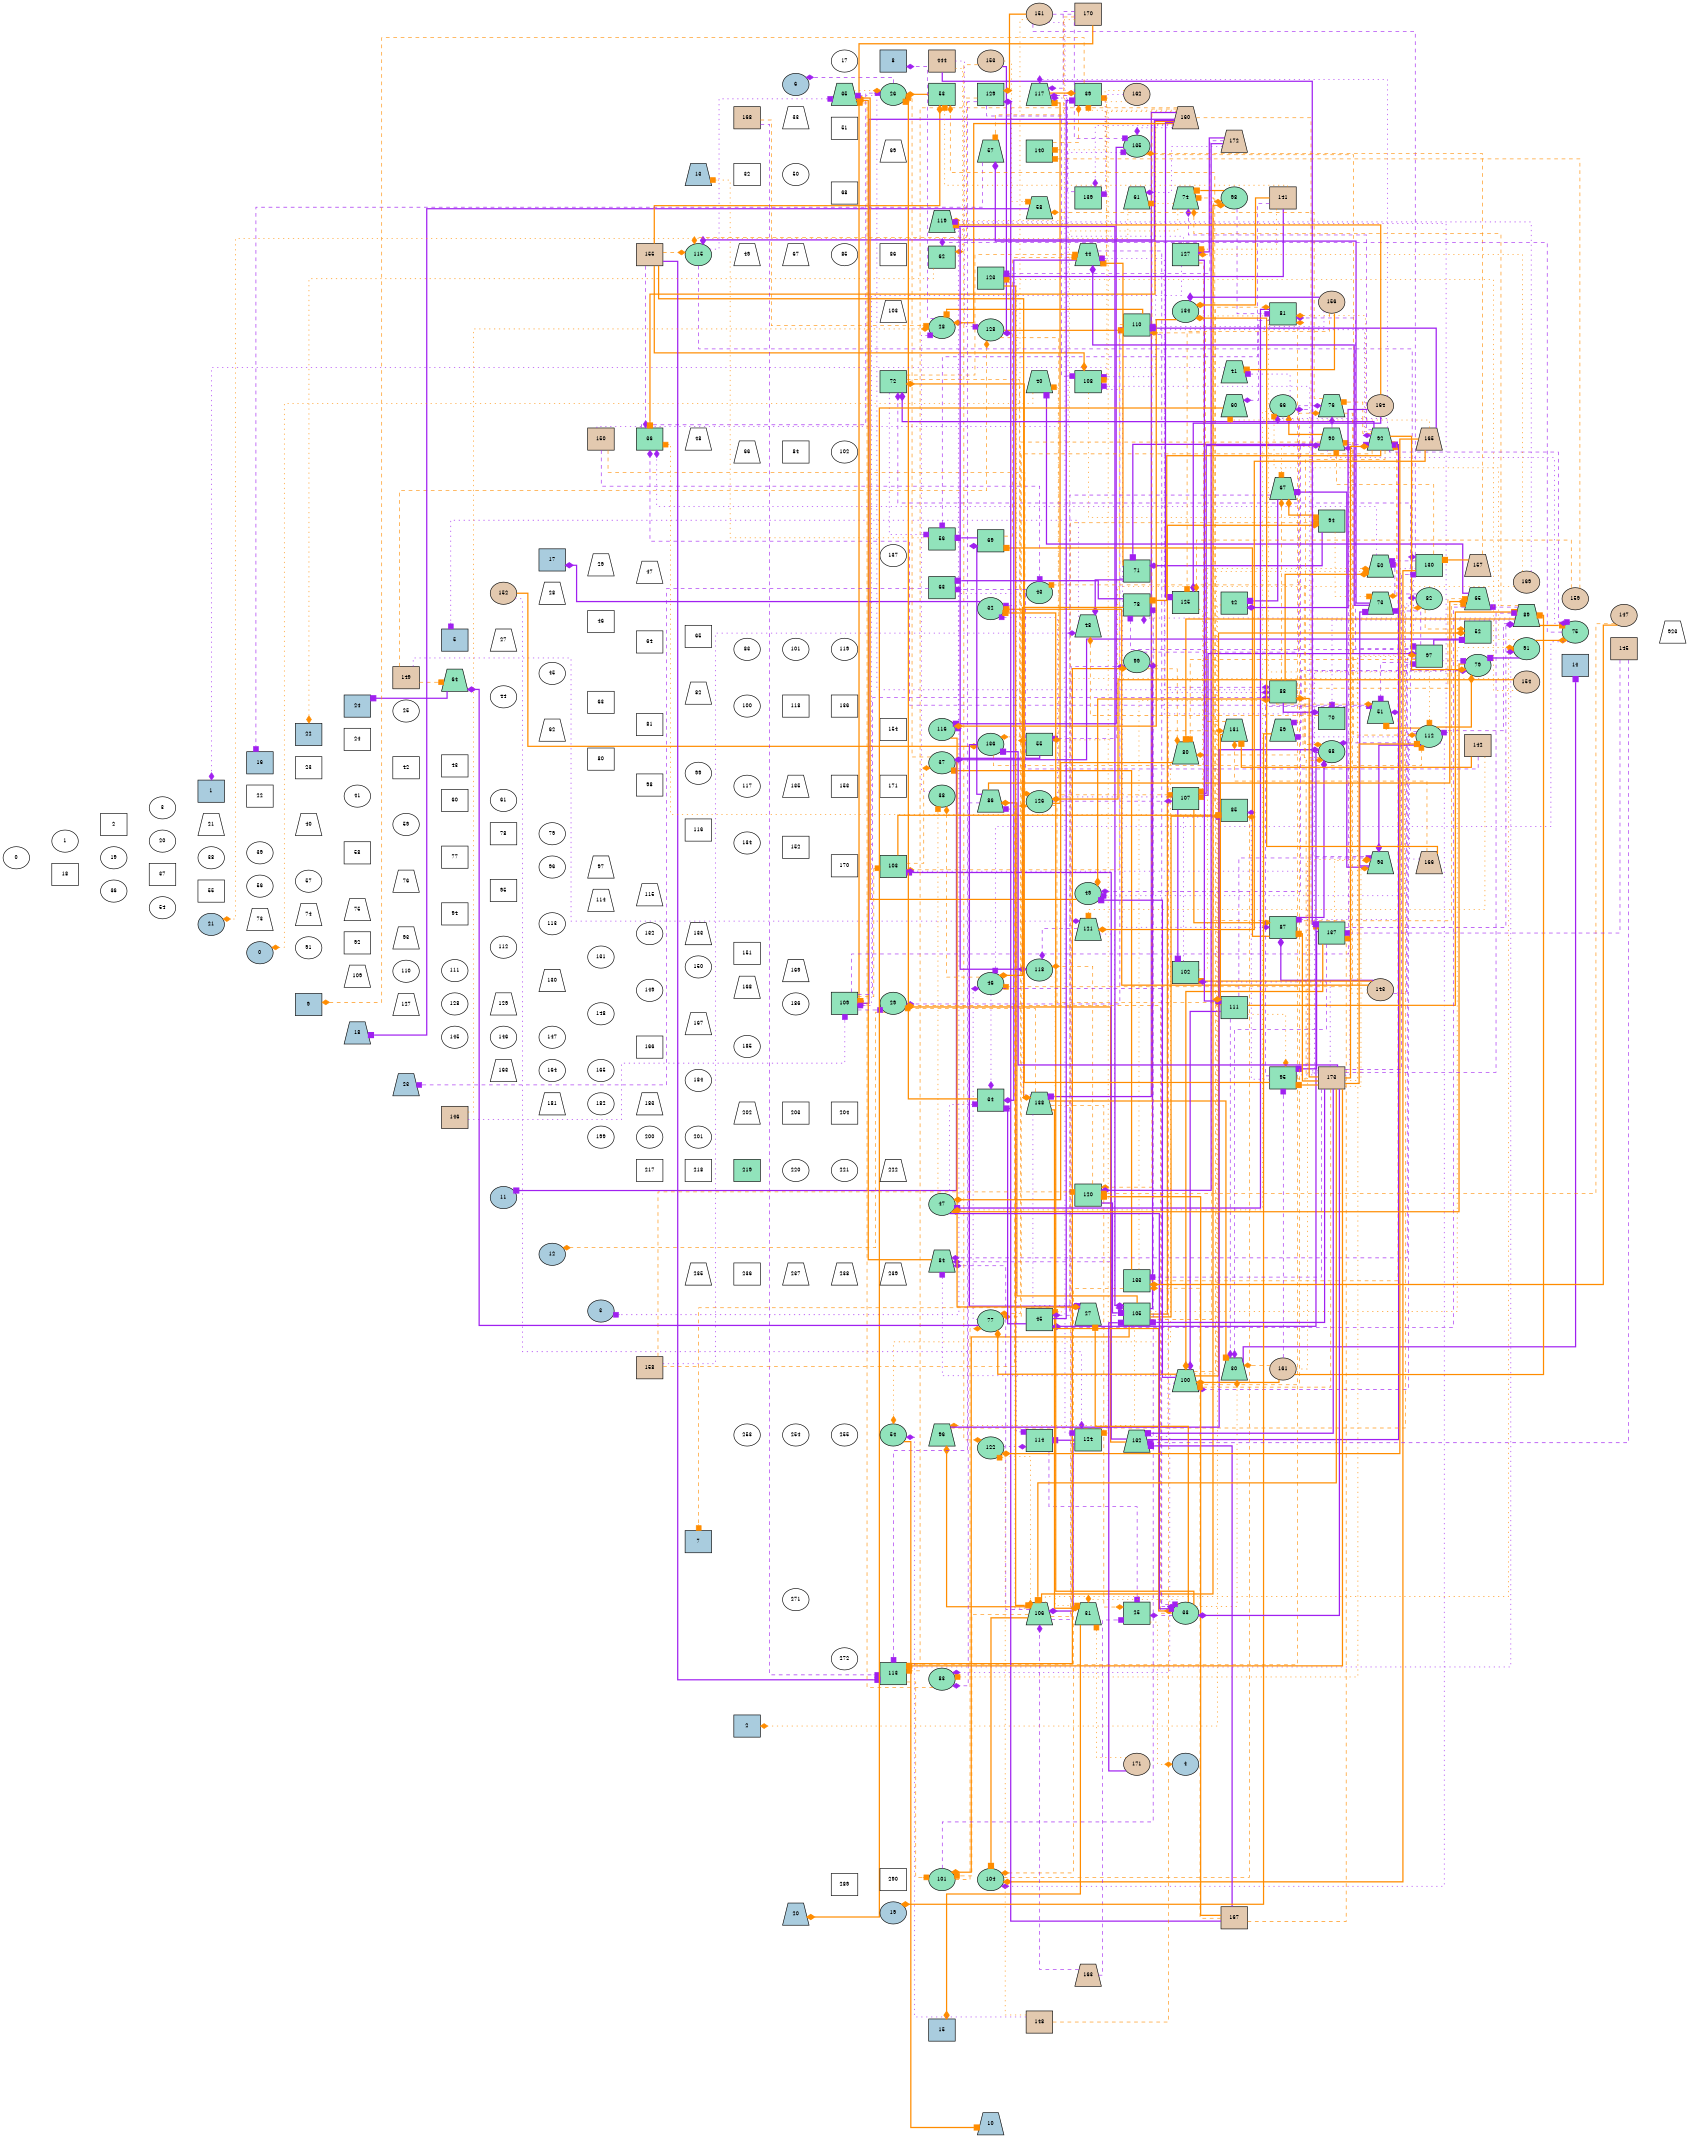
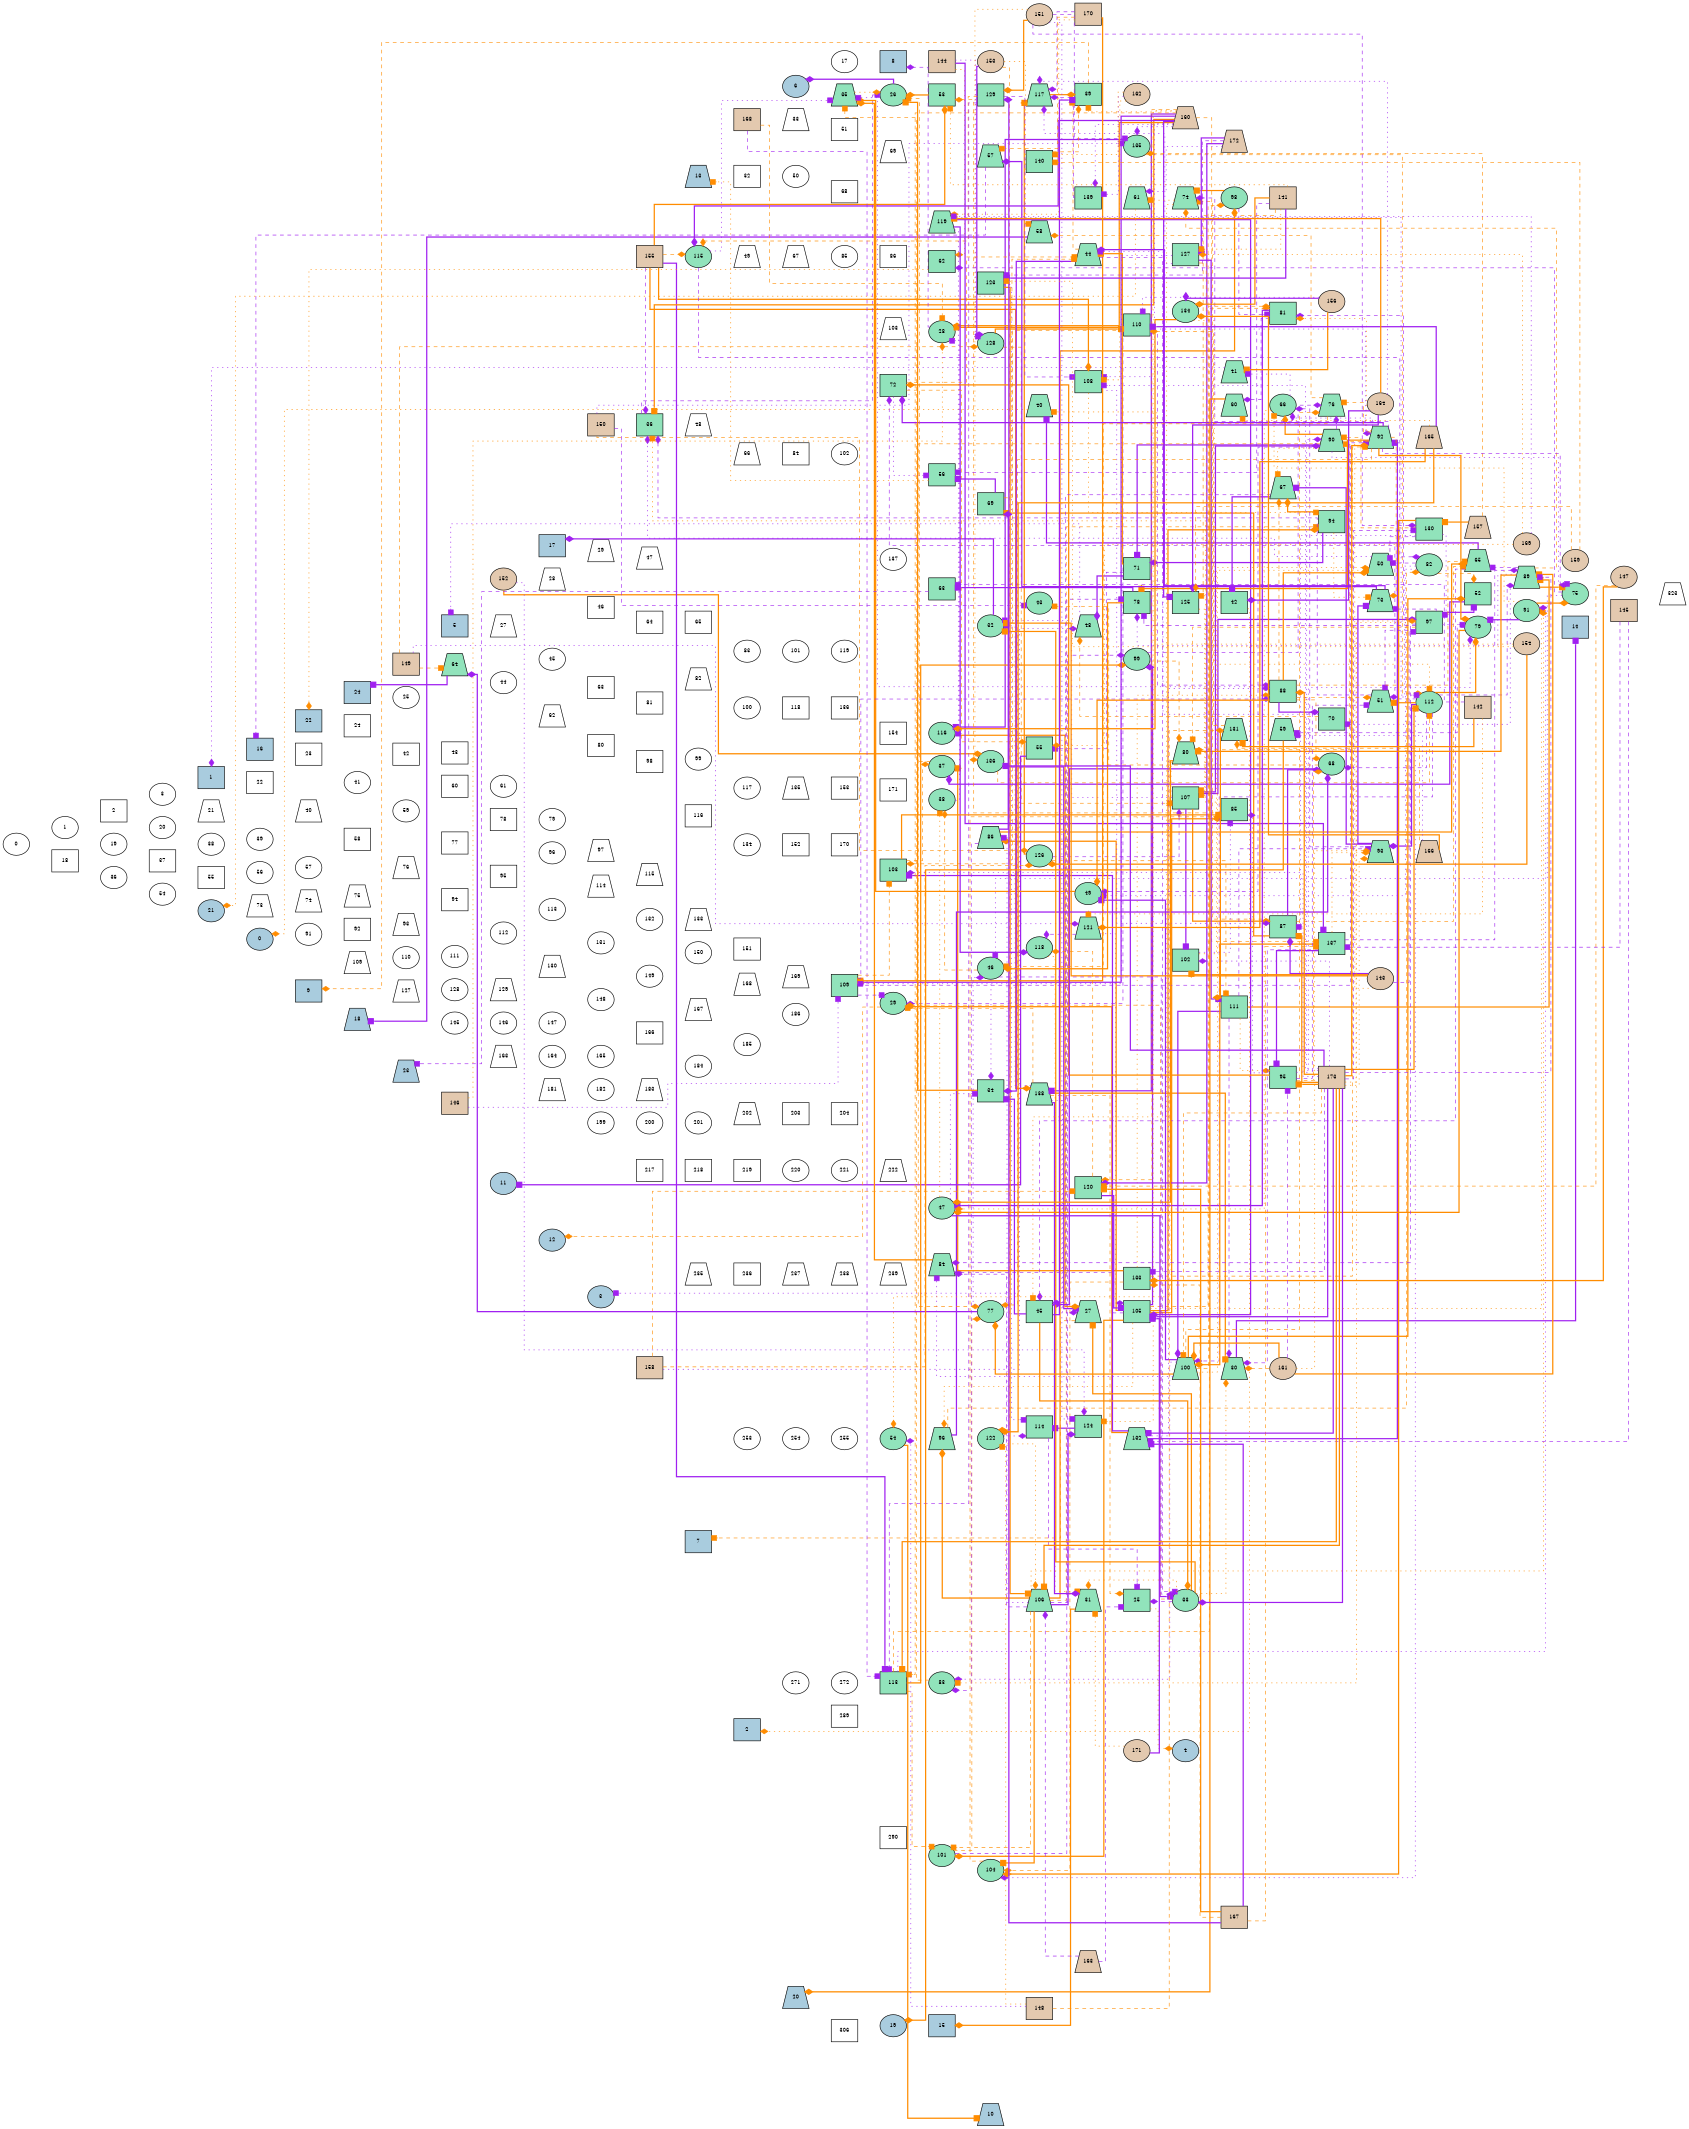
node "444": label "444" -> "144"
edge "26" -> "6": style dashed -> bold
edge "156" -> "125": now "141" -> "125"
node "923": label "923" -> "323"
node "219": fillcolor #91e3bb -> #ffffff
edge "138" -> "31": color darkorange -> purple
edge "124" -> "106": reversed
node "306": added
